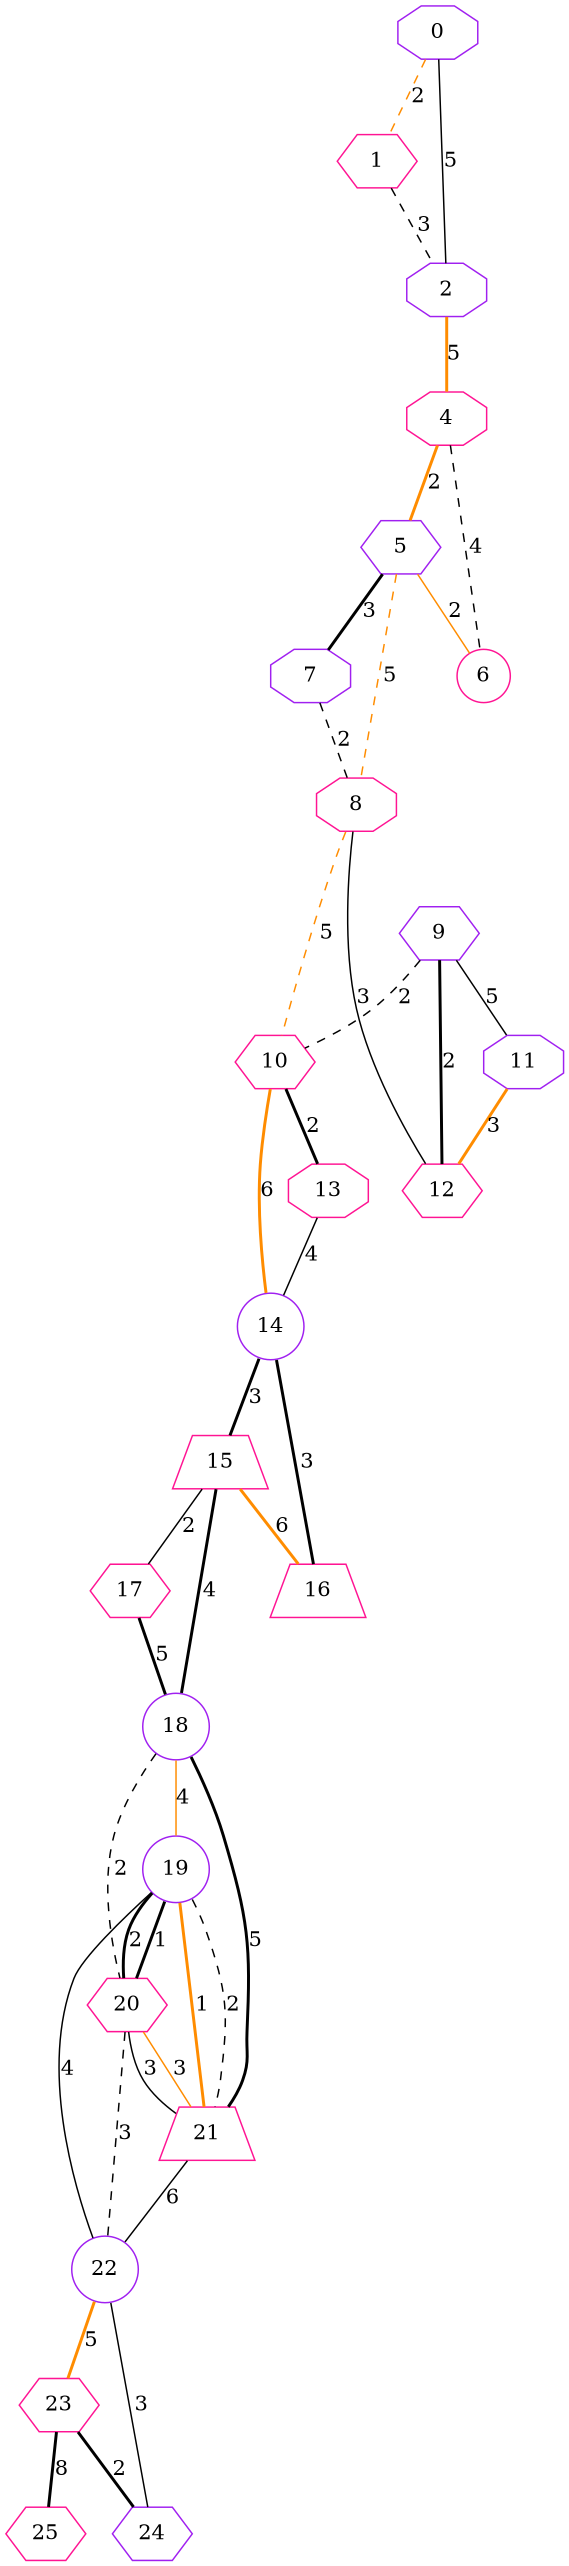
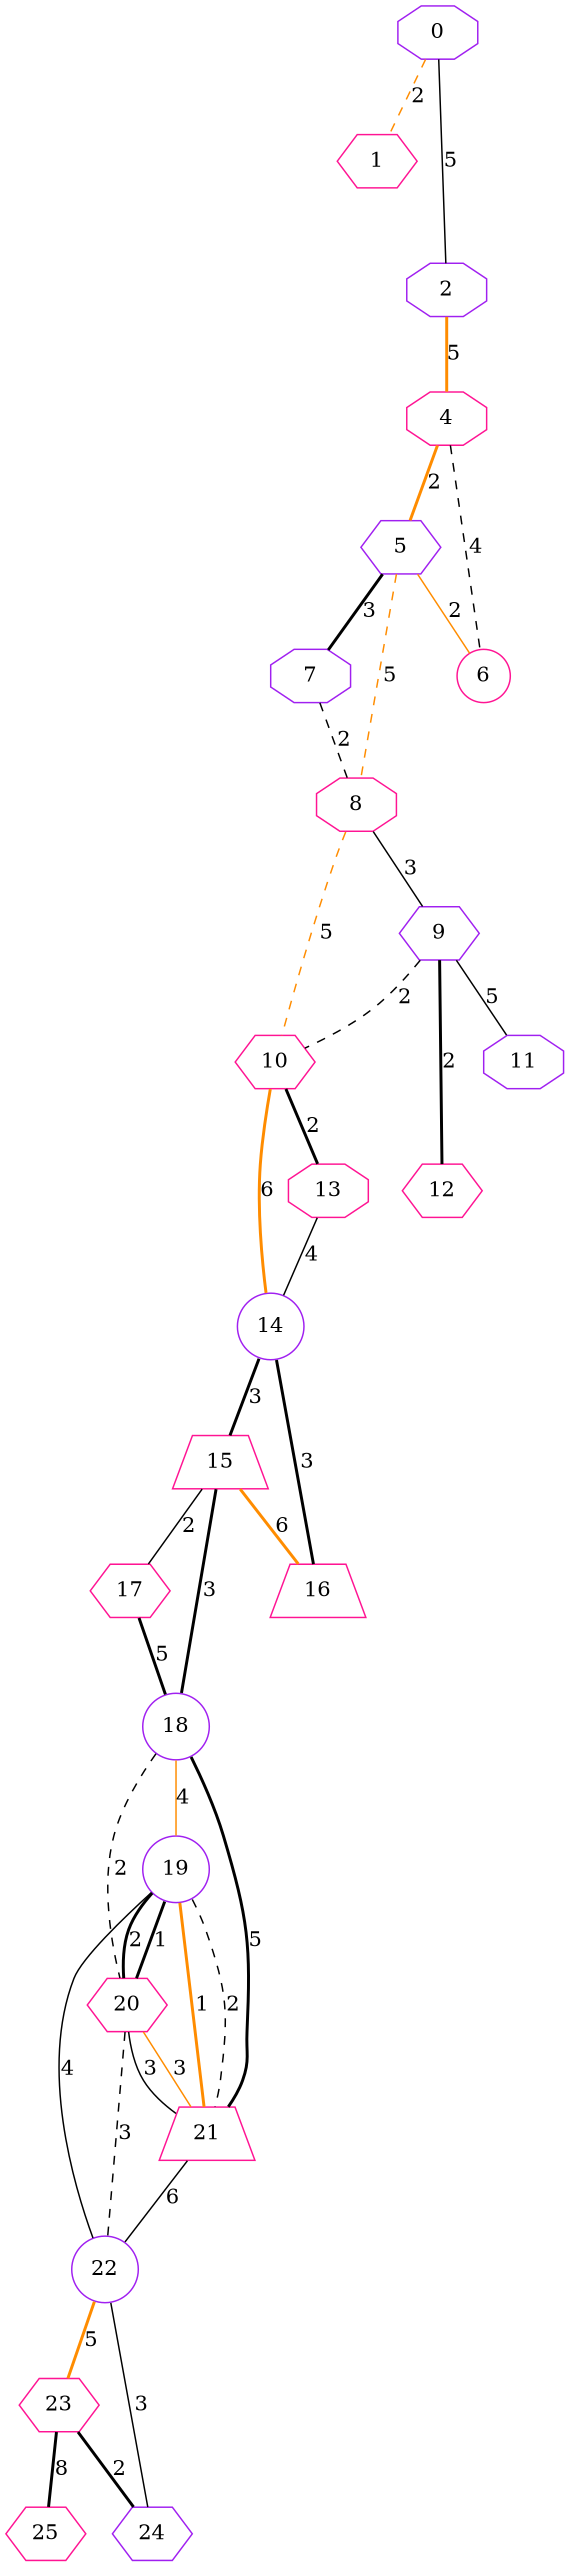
edge "1" -- "2": removed, label "3"
edge "8" -- "12": now "8" -- "9"
edge "11" -- "12": removed, label "3"
edge "15" -- "18": label "4" -> "3"
